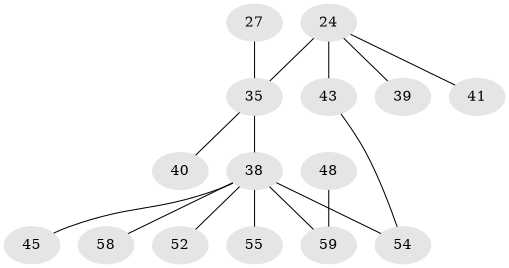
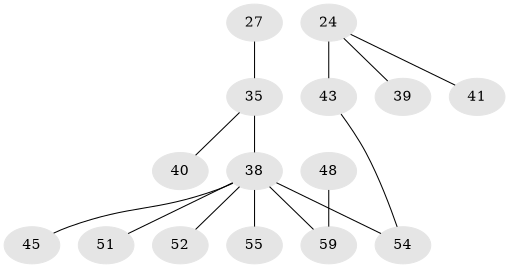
edge "24" -- "35": removed
node "58": label "58" -> "51"
